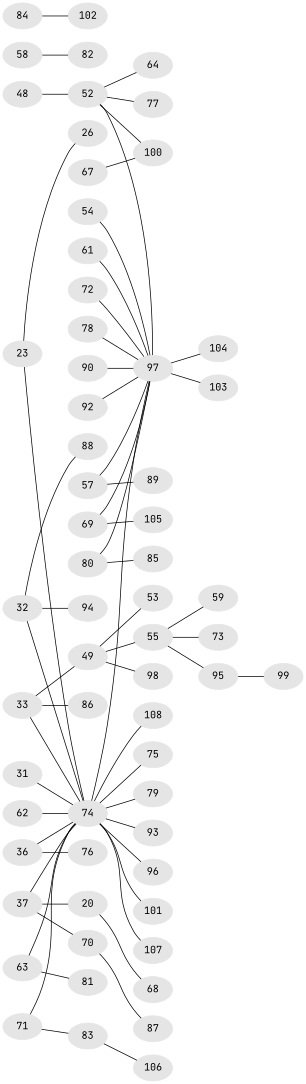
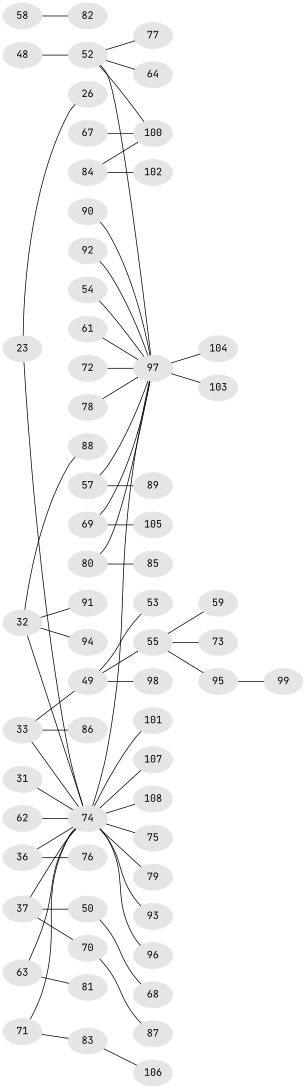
edge "100" -- "84": added
node "91": added
node "20": label "20" -> "50"
